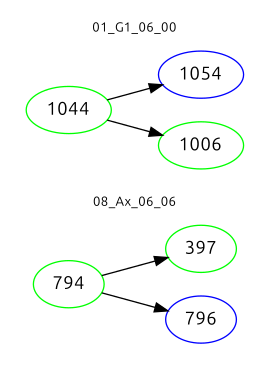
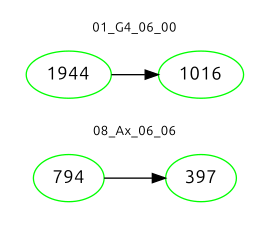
cluster "01_G1_06_00": label "01_G1_06_00" -> "01_G4_06_00"
node "1054": removed
node "1044": label "1044" -> "1944"
node "1006": label "1006" -> "1016"
node "796": removed
